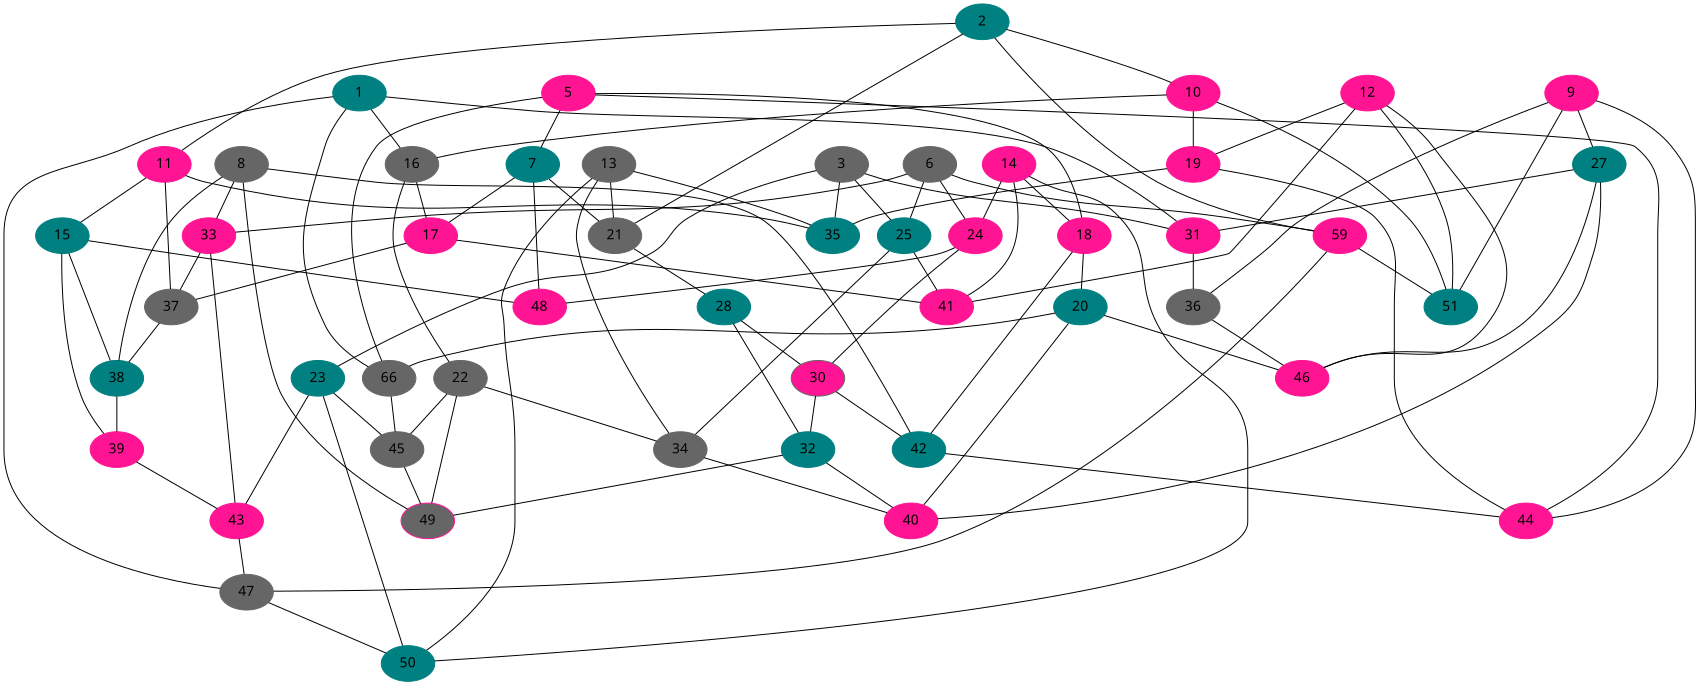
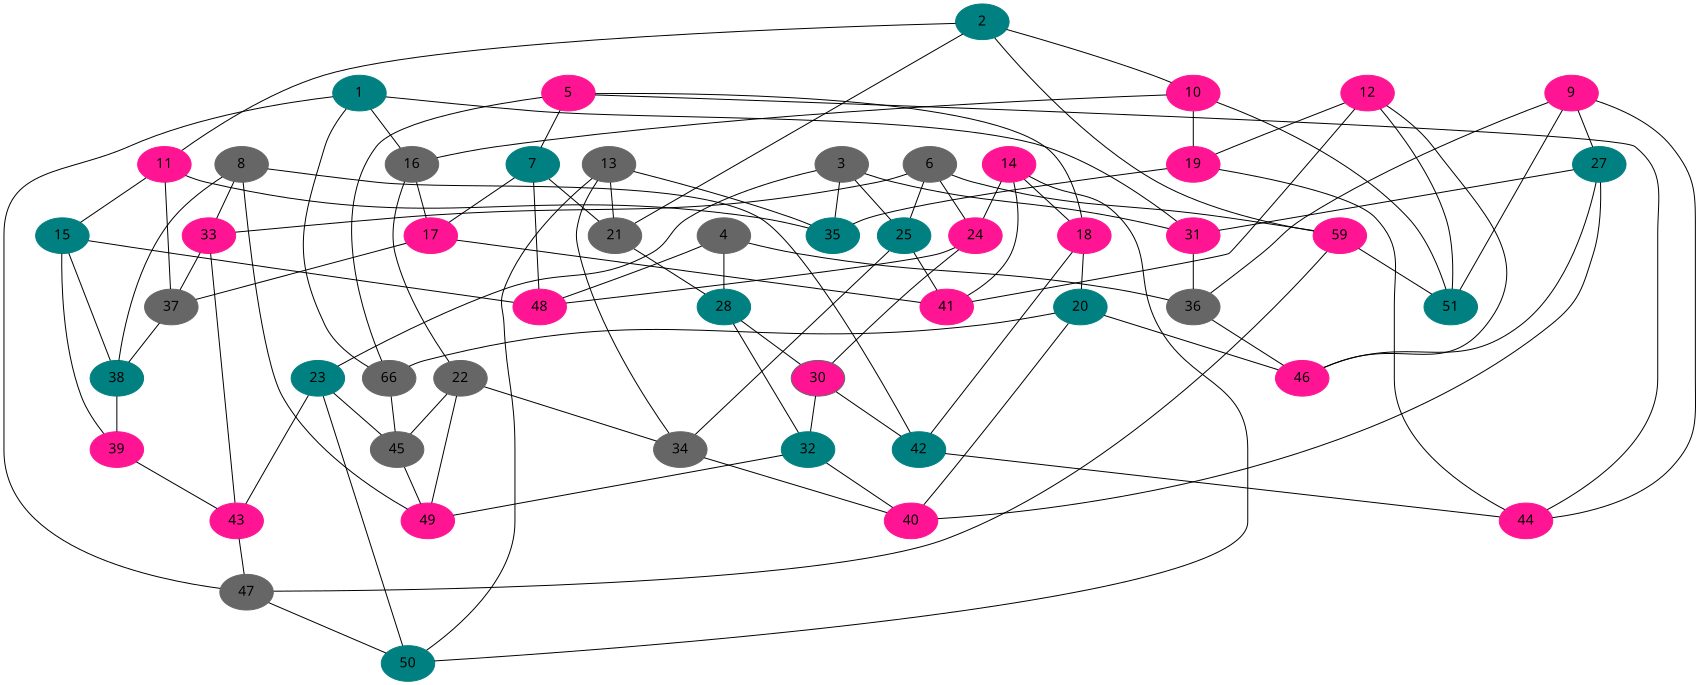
node "4": added
node "49": fillcolor gray40 -> deeppink
